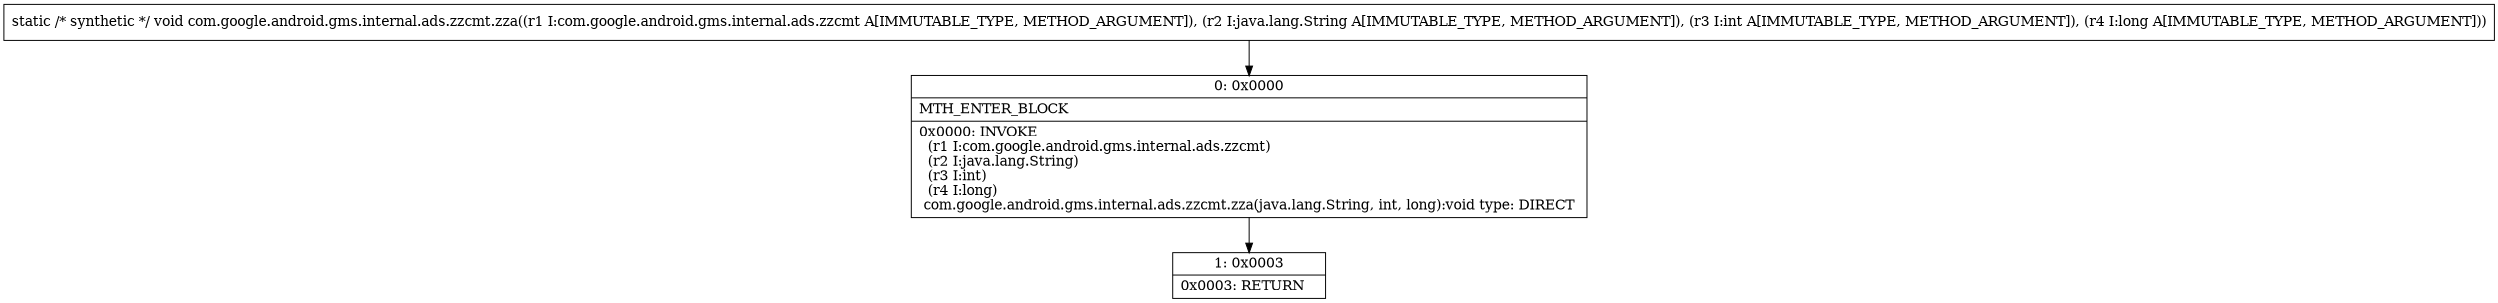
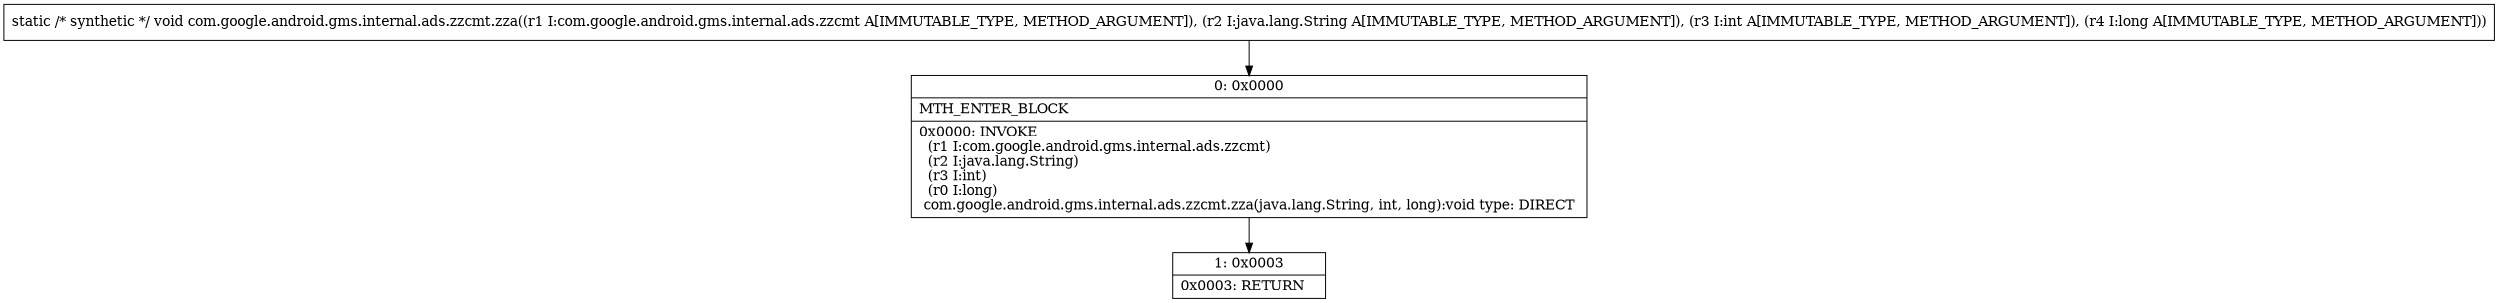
node "0: 0x0000": text "(r4 I:long)" -> "(r0 I:long)"
